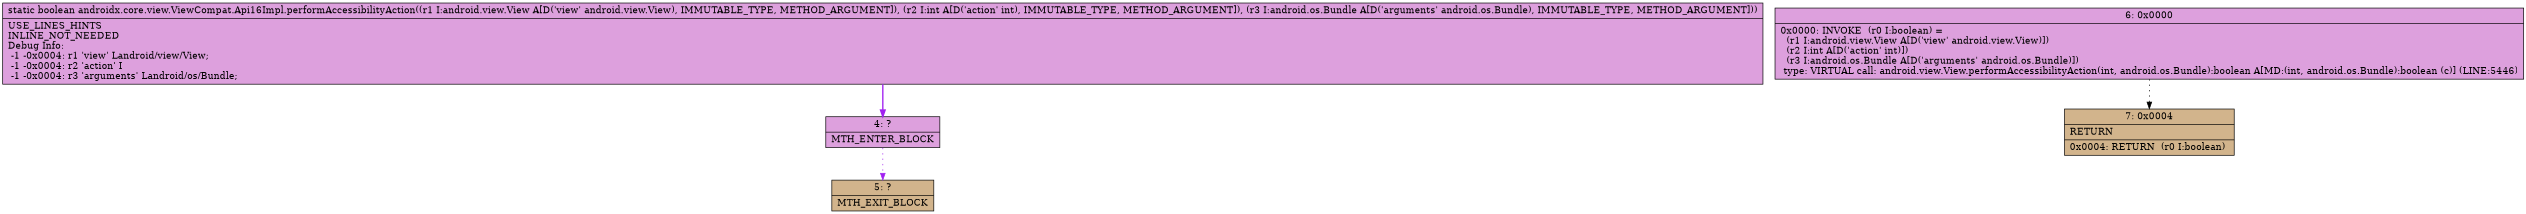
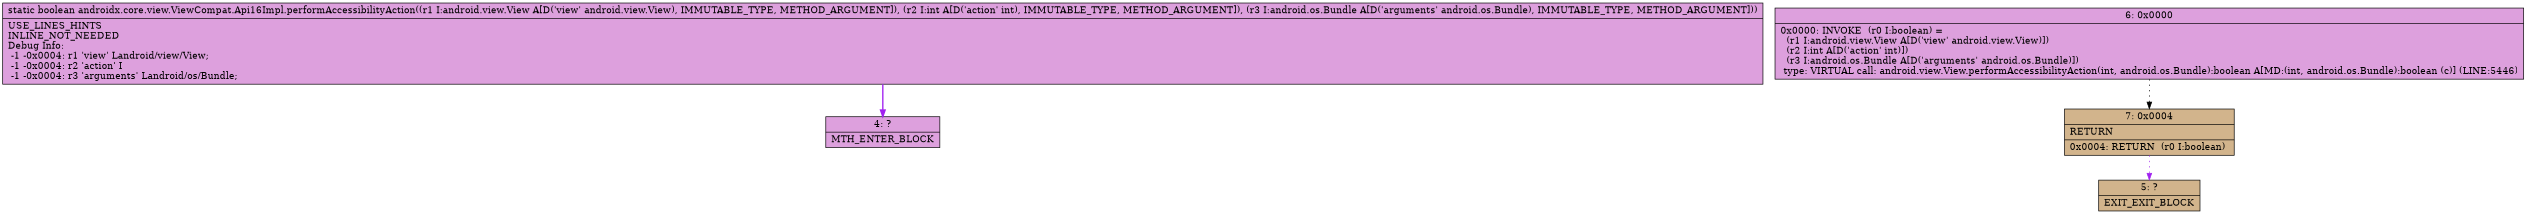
edge "4: ?" -> "5: ?": now "7: 0x0004" -> "5: ?"
node "5: ?": text "MTH_EXIT_BLOCK" -> "EXIT_EXIT_BLOCK"
